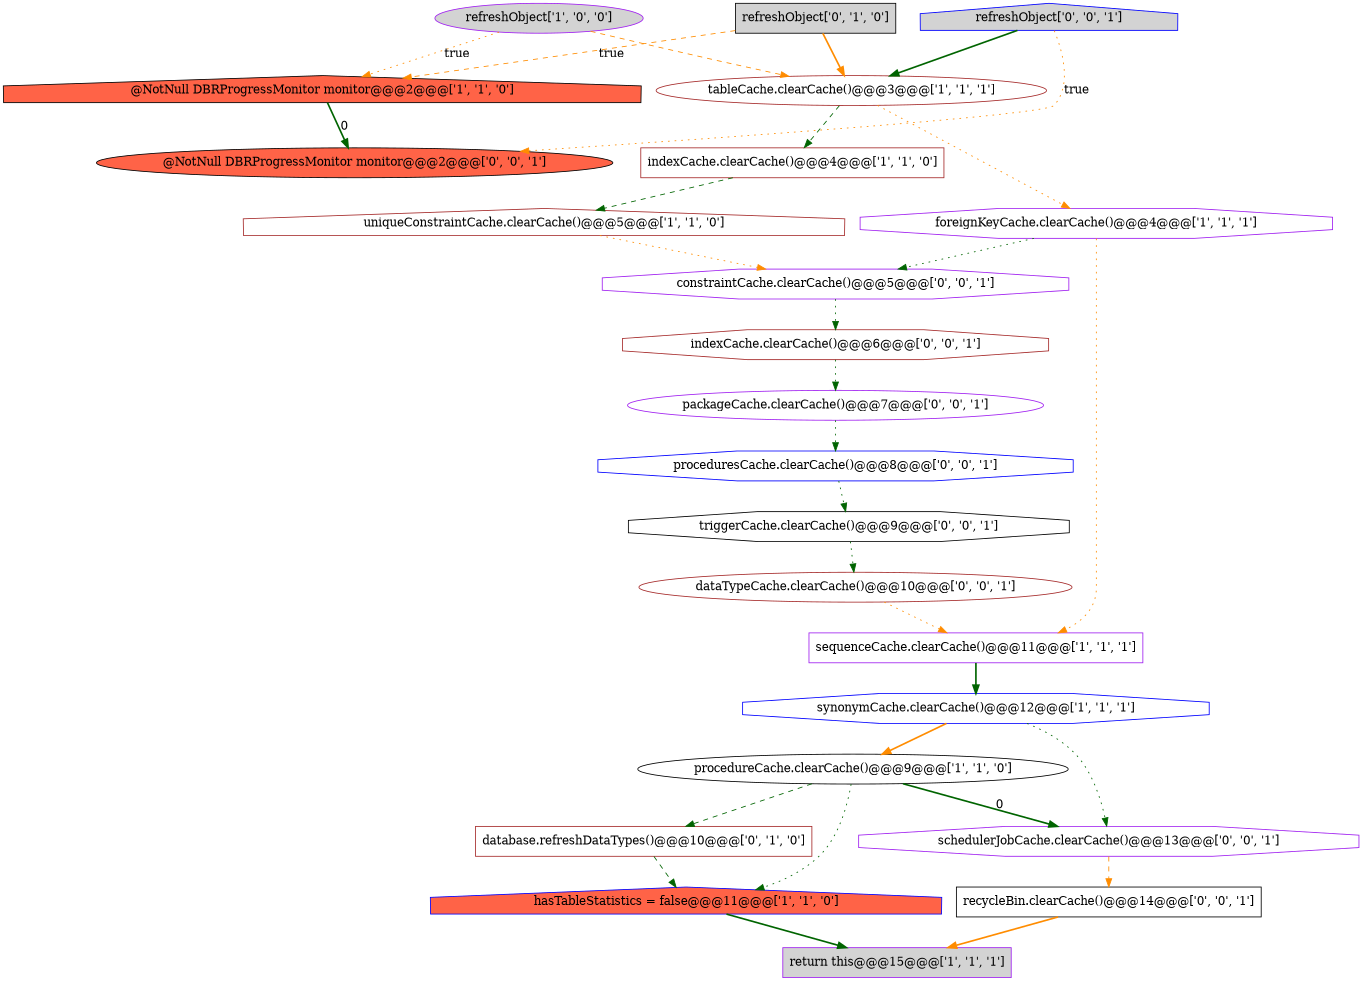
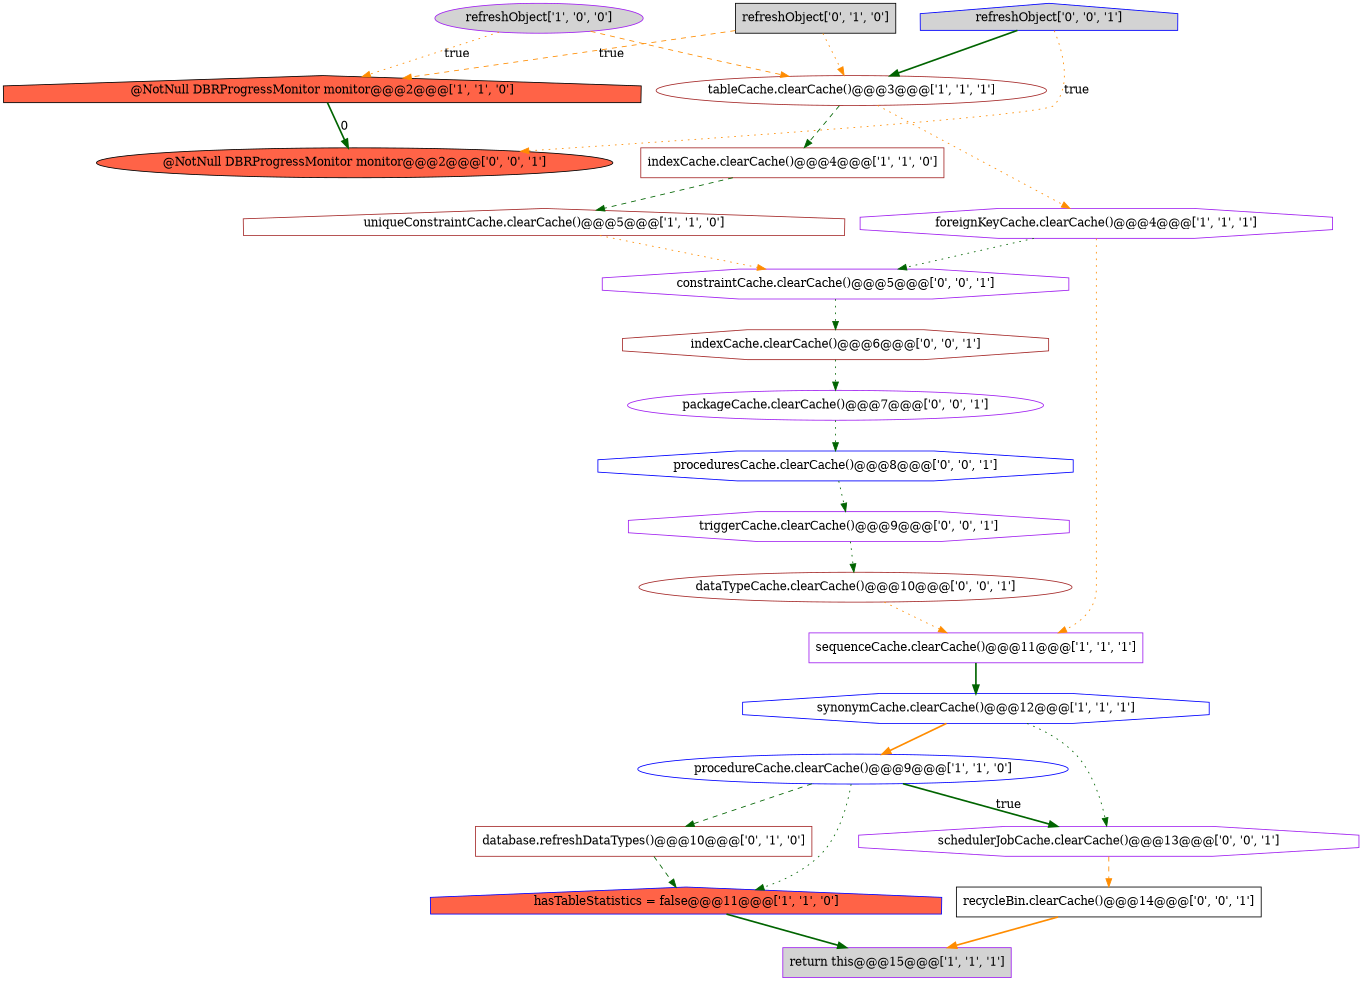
edge "refreshObject['0', '1', '0']" -> "tableCache.clearCache()@@@3@@@['1', '1', '1']": style bold -> dotted
node "triggerCache.clearCache()@@@9@@@['0', '0', '1']": color black -> purple
node "procedureCache.clearCache()@@@9@@@['1', '1', '0']": color black -> blue
edge "procedureCache.clearCache()@@@9@@@['1', '1', '0']" -> "schedulerJobCache.clearCache()@@@13@@@['0', '0', '1']": label "0" -> "true"
